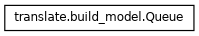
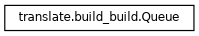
node "translate.build_model.Queue": label "translate.build_model.Queue" -> "translate.build_build.Queue"
